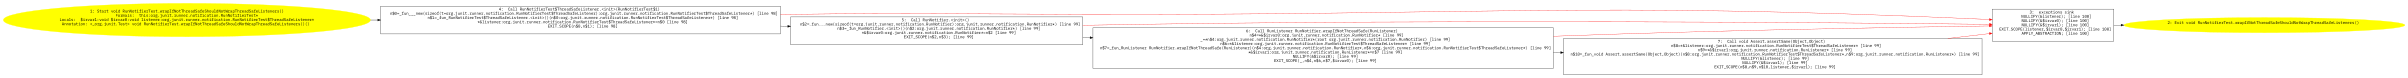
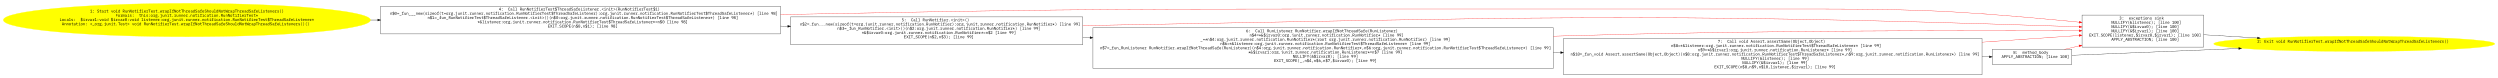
node "8:  method_body APPLY_ABSTRACTION; [line 100]": added
